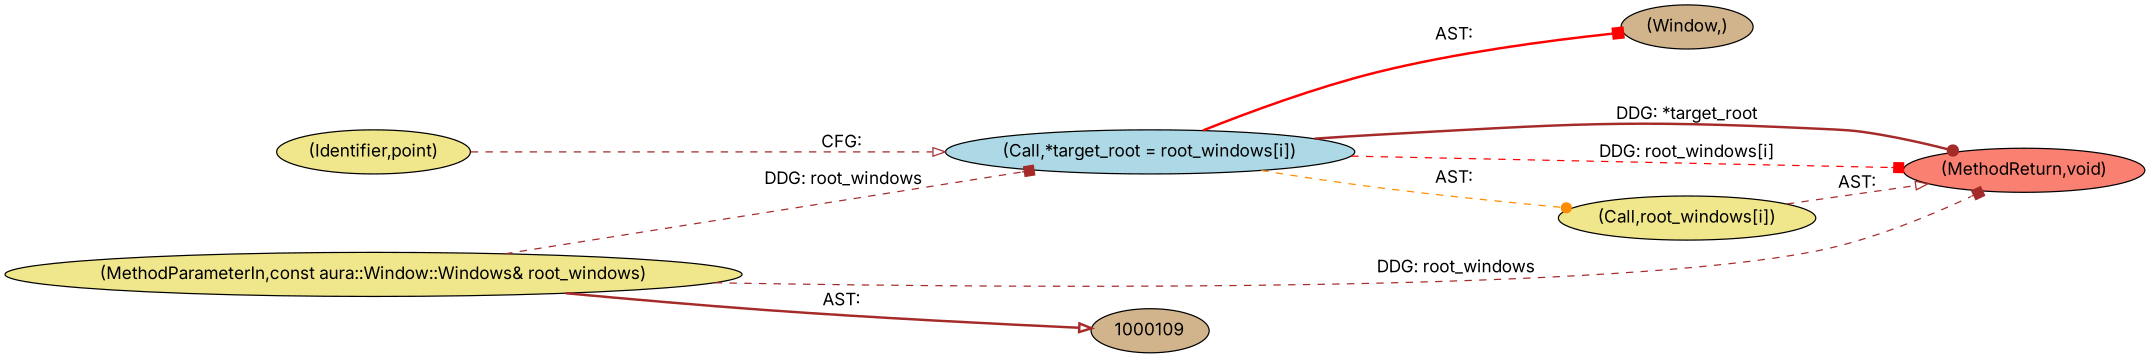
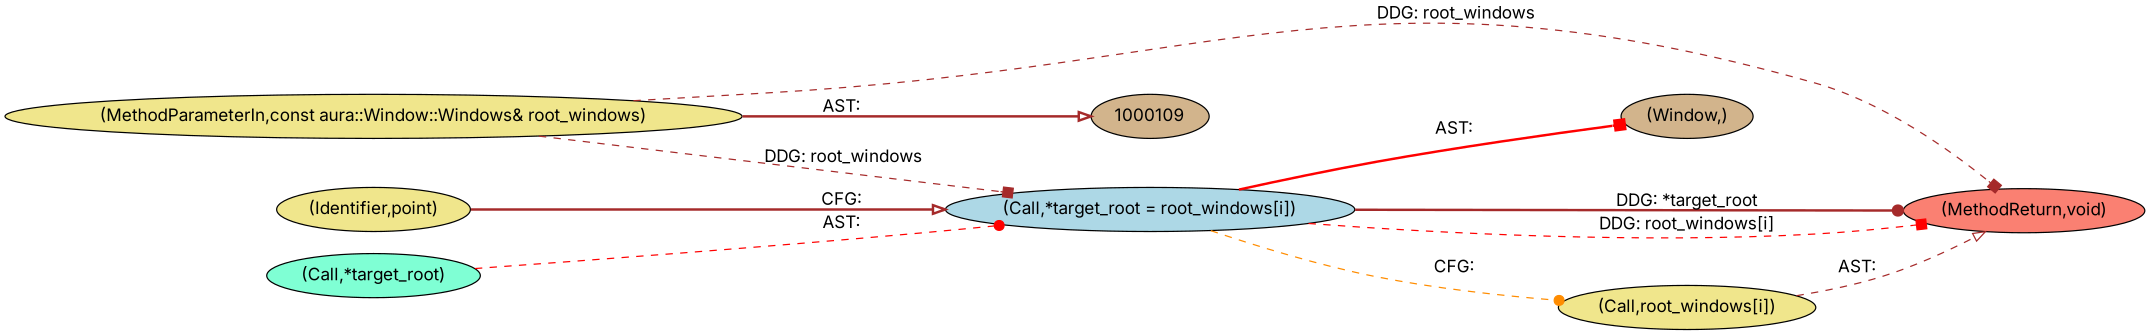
edge "(Identifier,point)" -> "(Call,*target_root = root_windows[i])": style dashed -> bold
edge "(Call,*target_root = root_windows[i])" -> "(Call,root_windows[i])": label "AST: " -> "CFG: "
node "(Call,*target_root)": added
